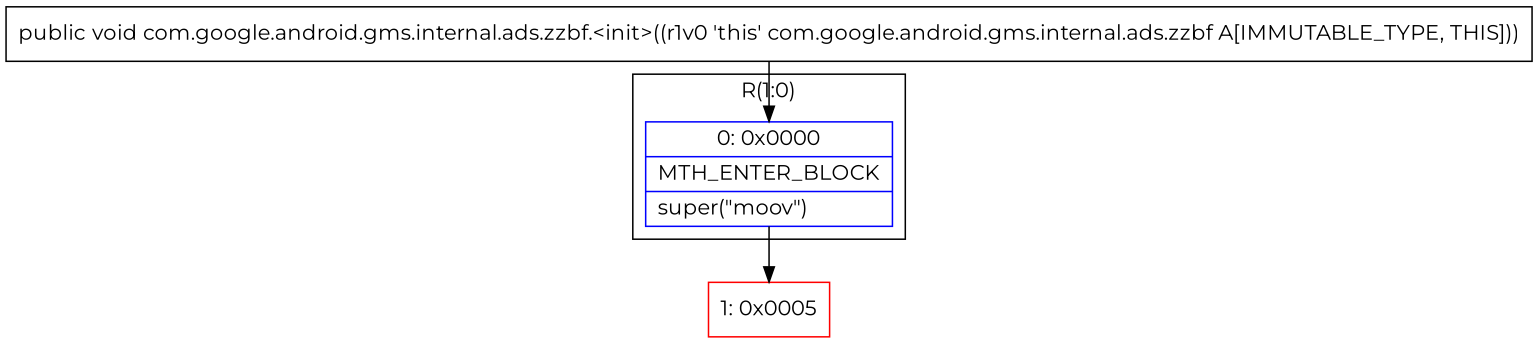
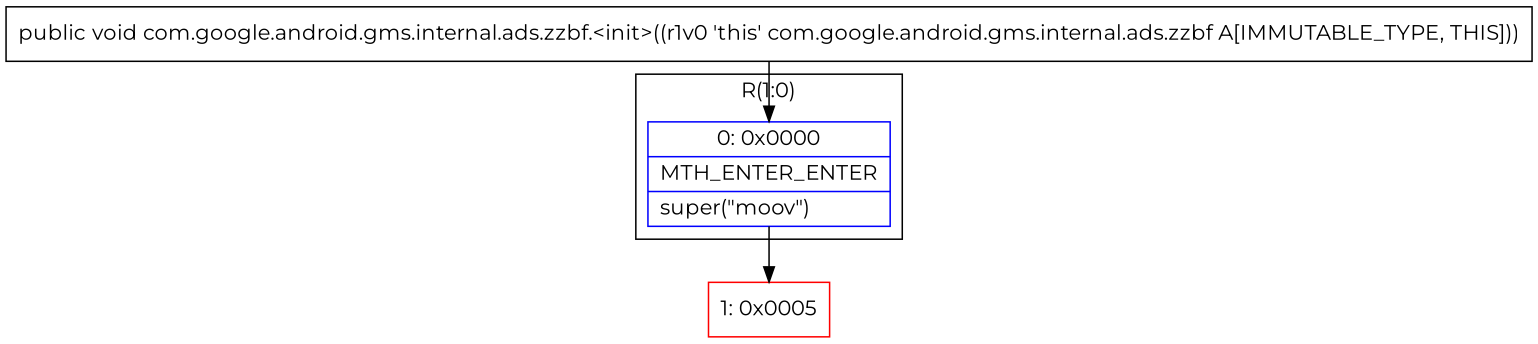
node "0: 0x0000": text "MTH_ENTER_BLOCK" -> "MTH_ENTER_ENTER"
